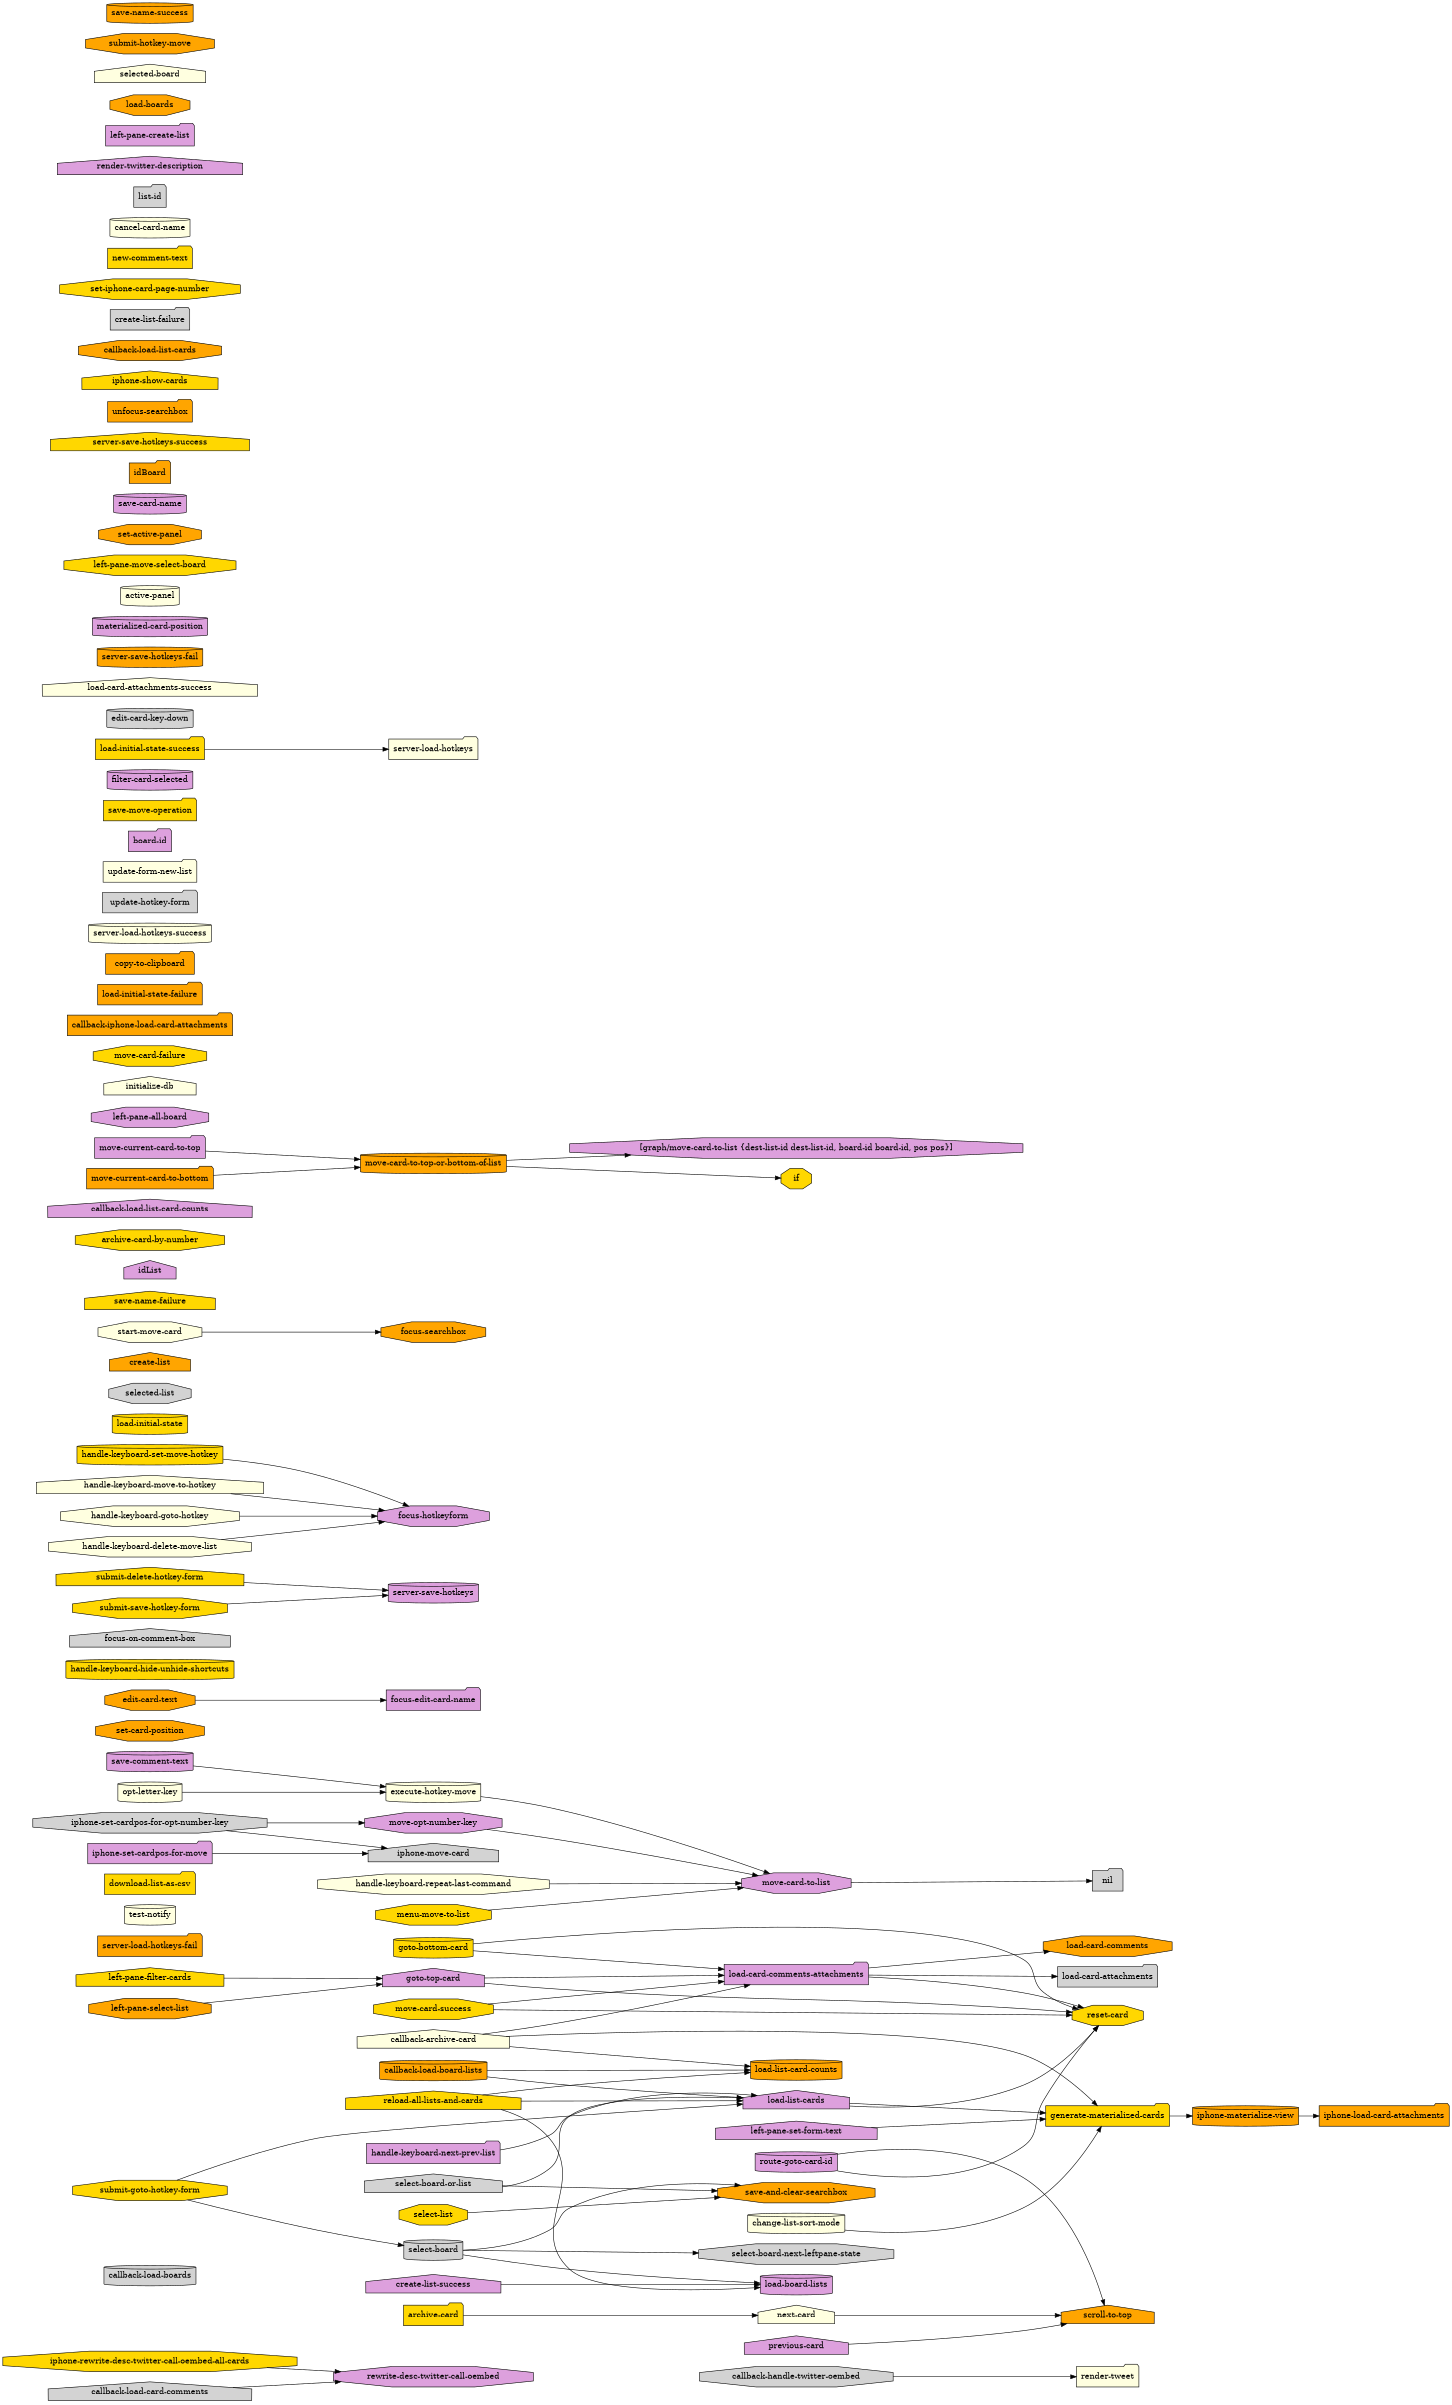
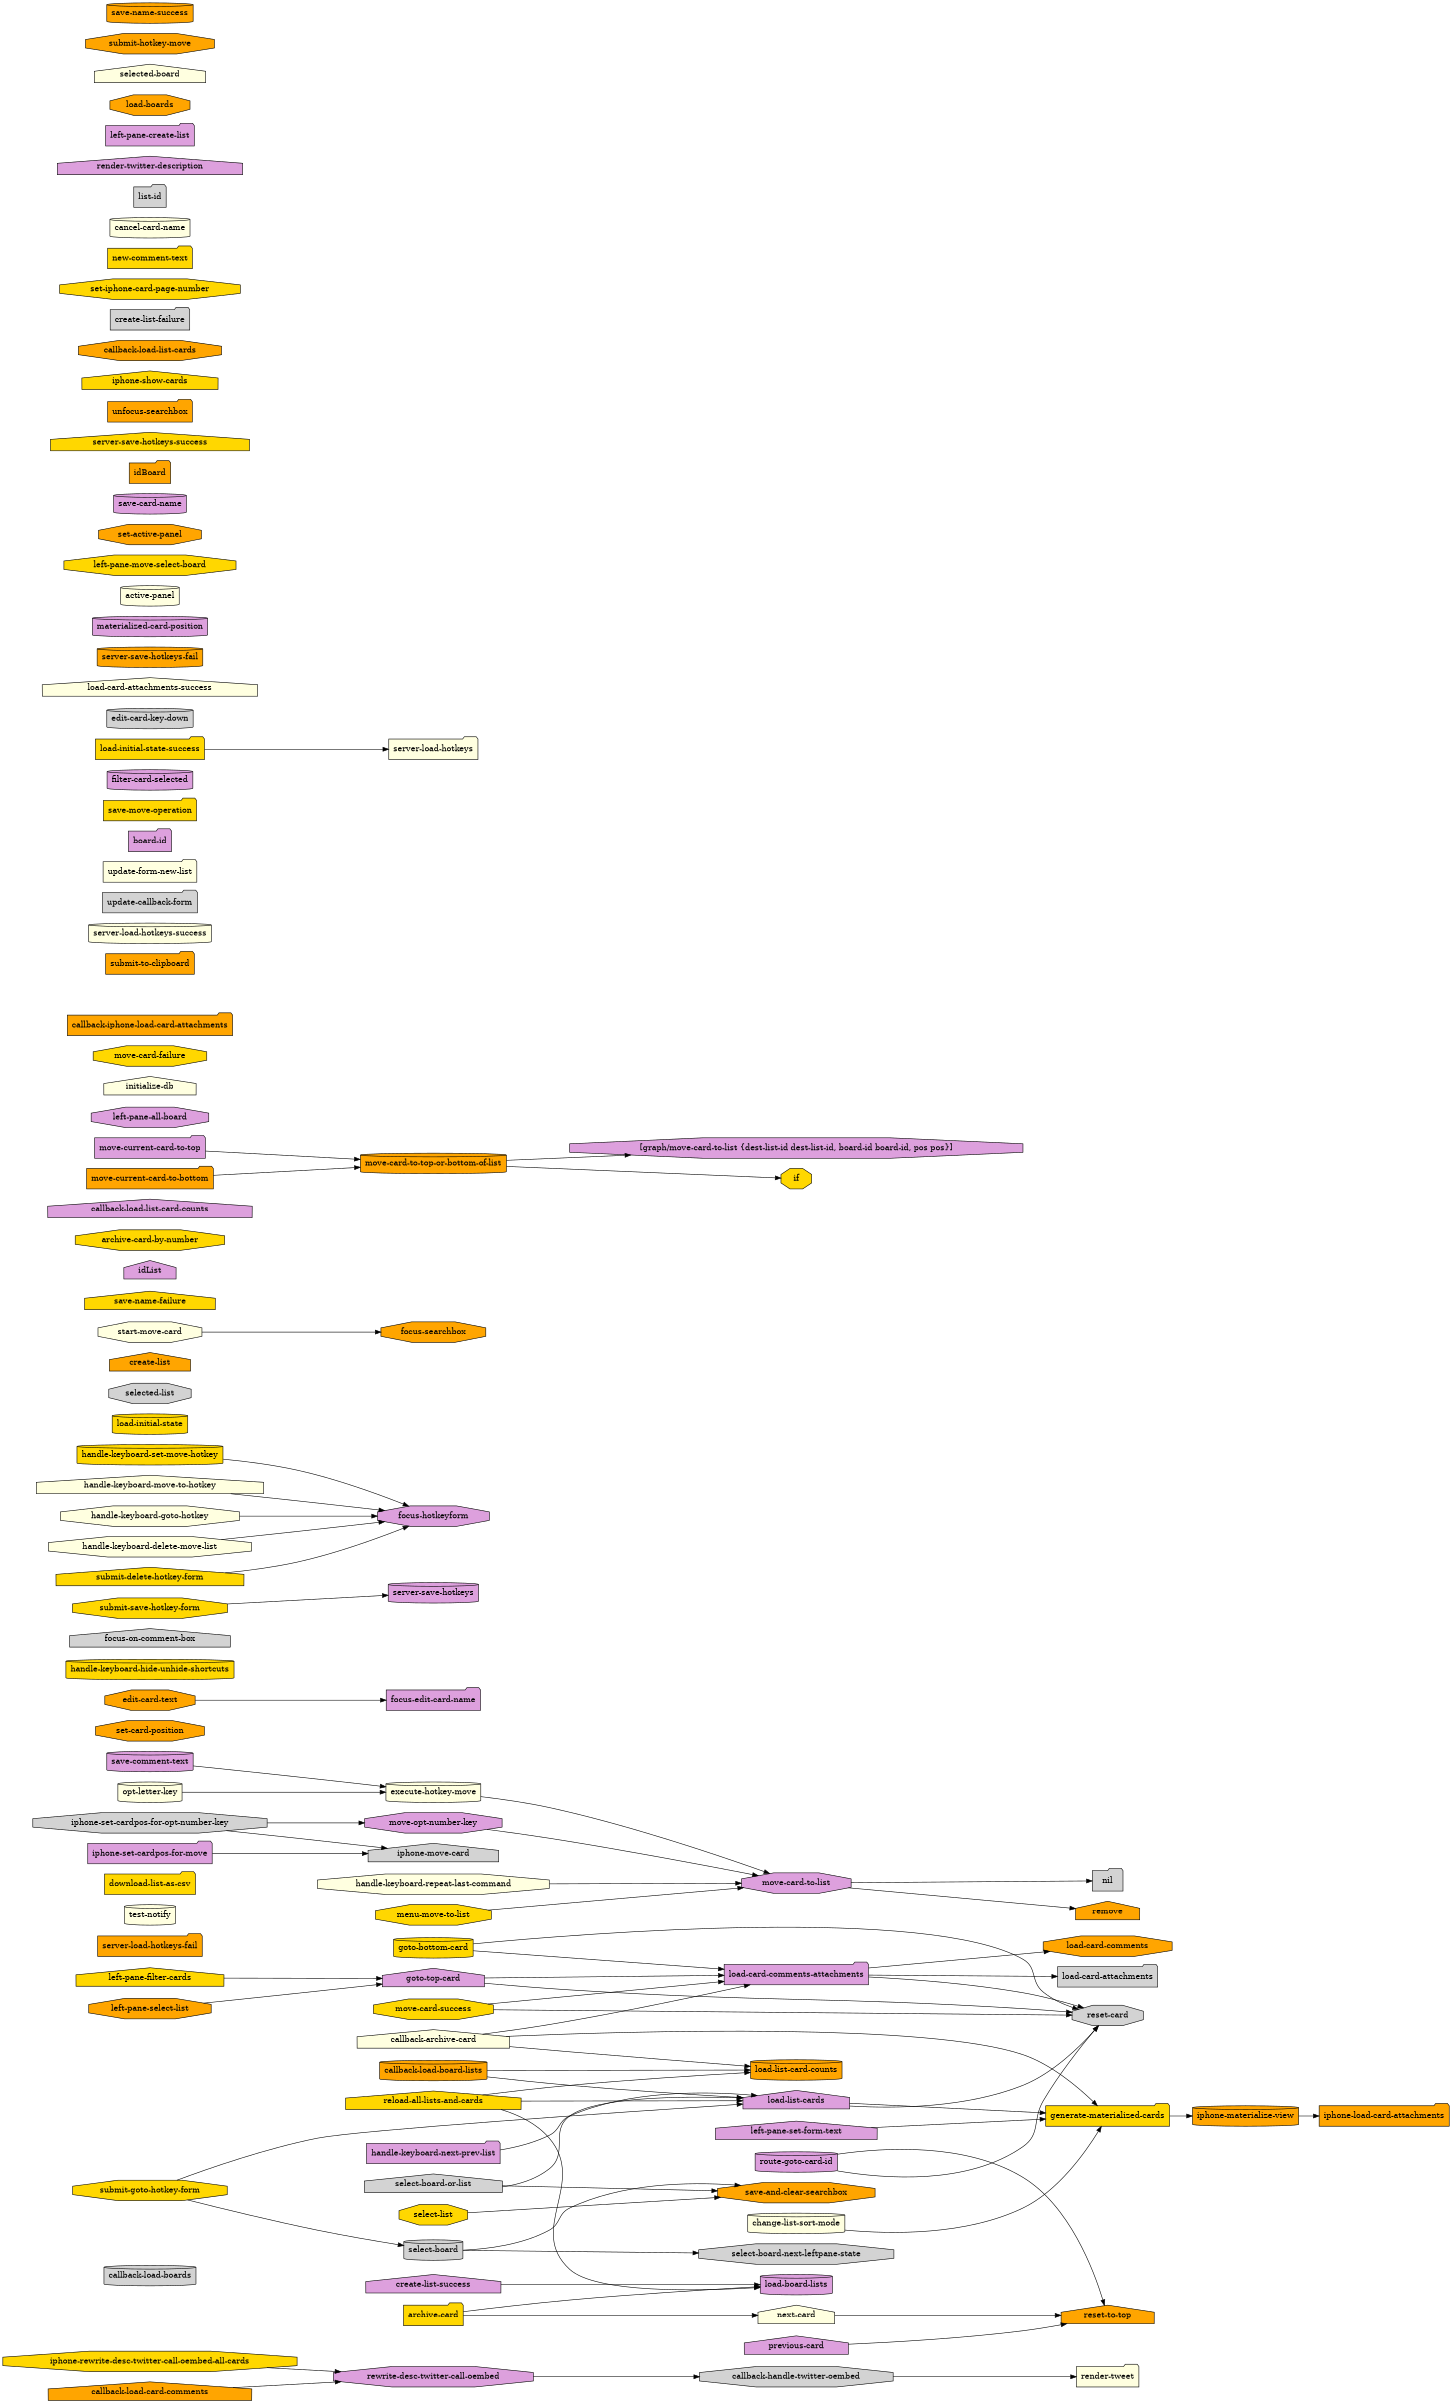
node "update-hotkey-form": label "update-hotkey-form" -> "update-callback-form"
node "copy-to-clipboard": label "copy-to-clipboard" -> "submit-to-clipboard"
node "load-initial-state-failure": removed
edge "submit-delete-hotkey-form" -> "server-save-hotkeys": now "submit-delete-hotkey-form" -> "focus-hotkeyform"
node "remove": added
node "reset-card": fillcolor gold -> lightgrey
edge "select-board" -> "load-board-lists": now "archive-card" -> "load-board-lists"
node "scroll-to-top": label "scroll-to-top" -> "reset-to-top"
edge "rewrite-desc-twitter-call-oembed" -> "callback-handle-twitter-oembed": added
node "callback-load-card-comments": fillcolor lightgrey -> orange
